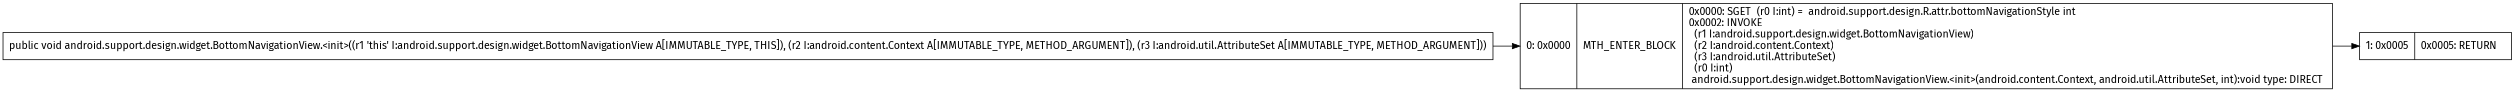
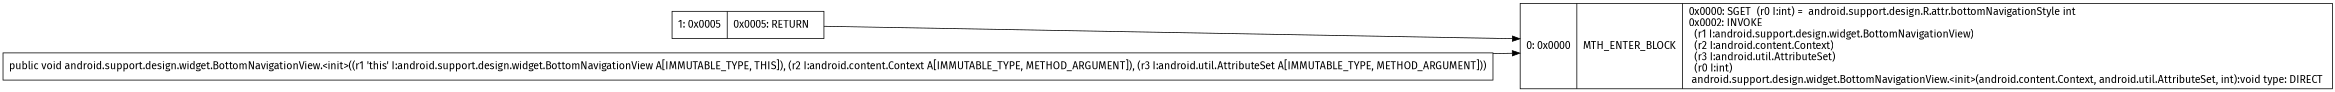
edge "0: 0x0000" -> "1: 0x0005": reversed
